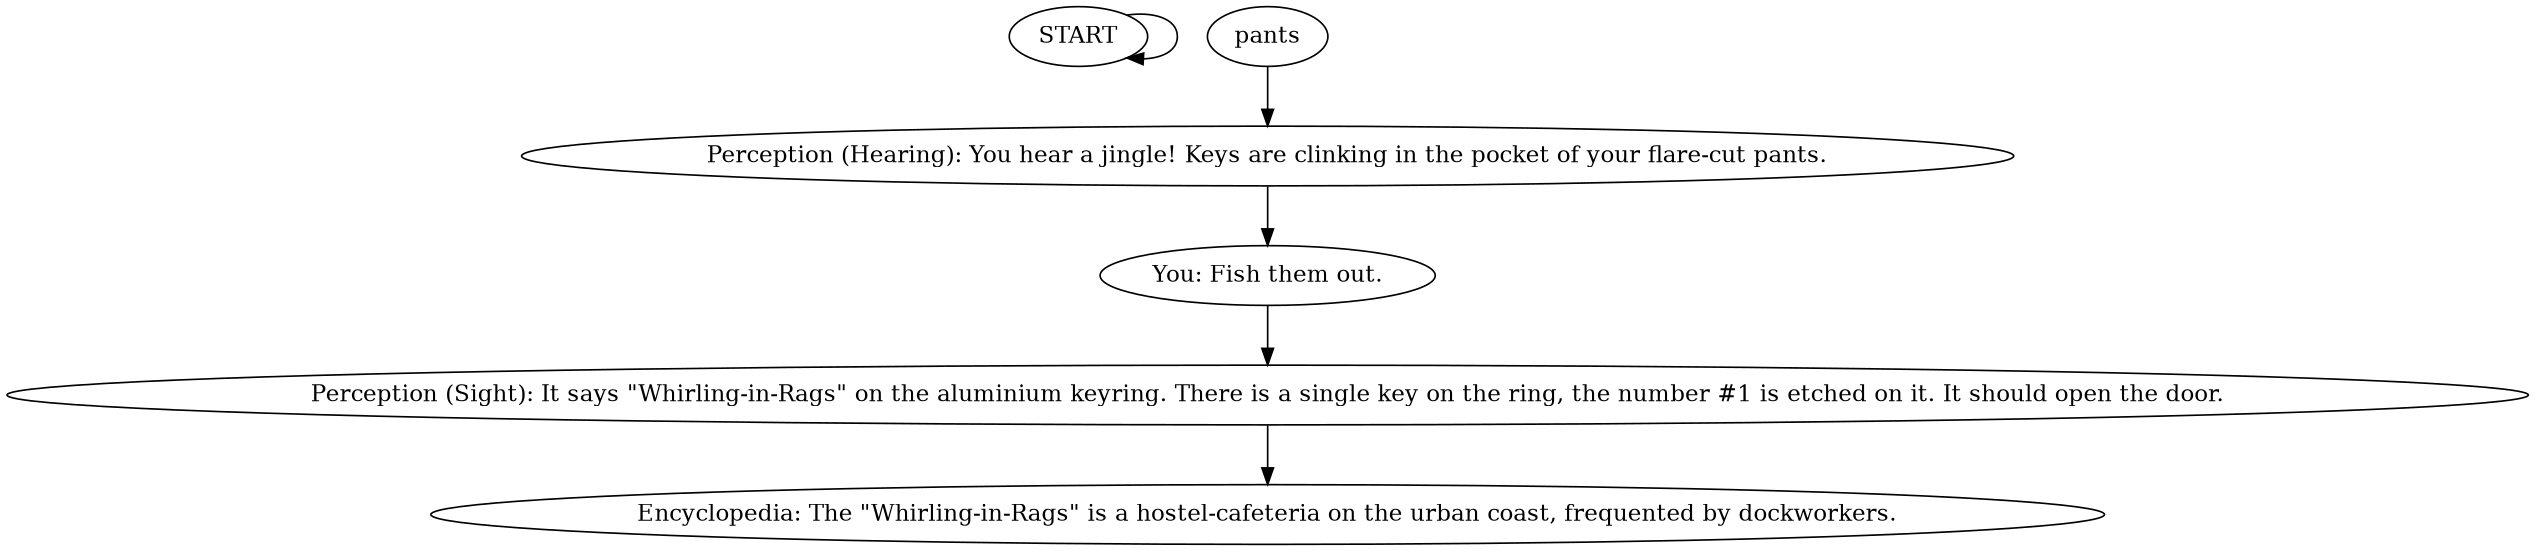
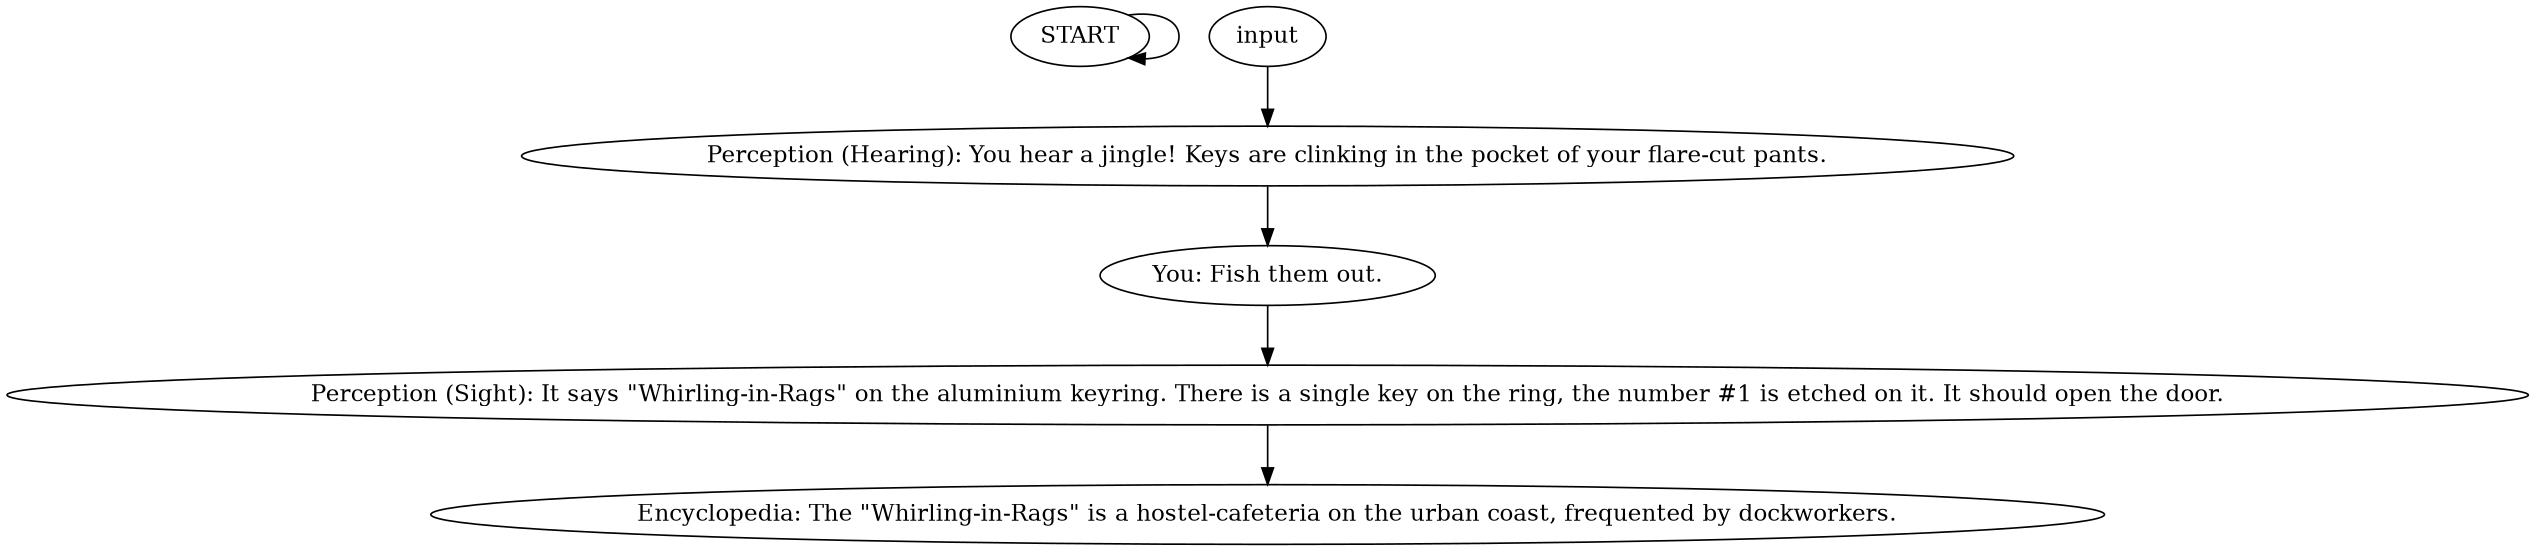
node "pants": label "pants" -> "input"
